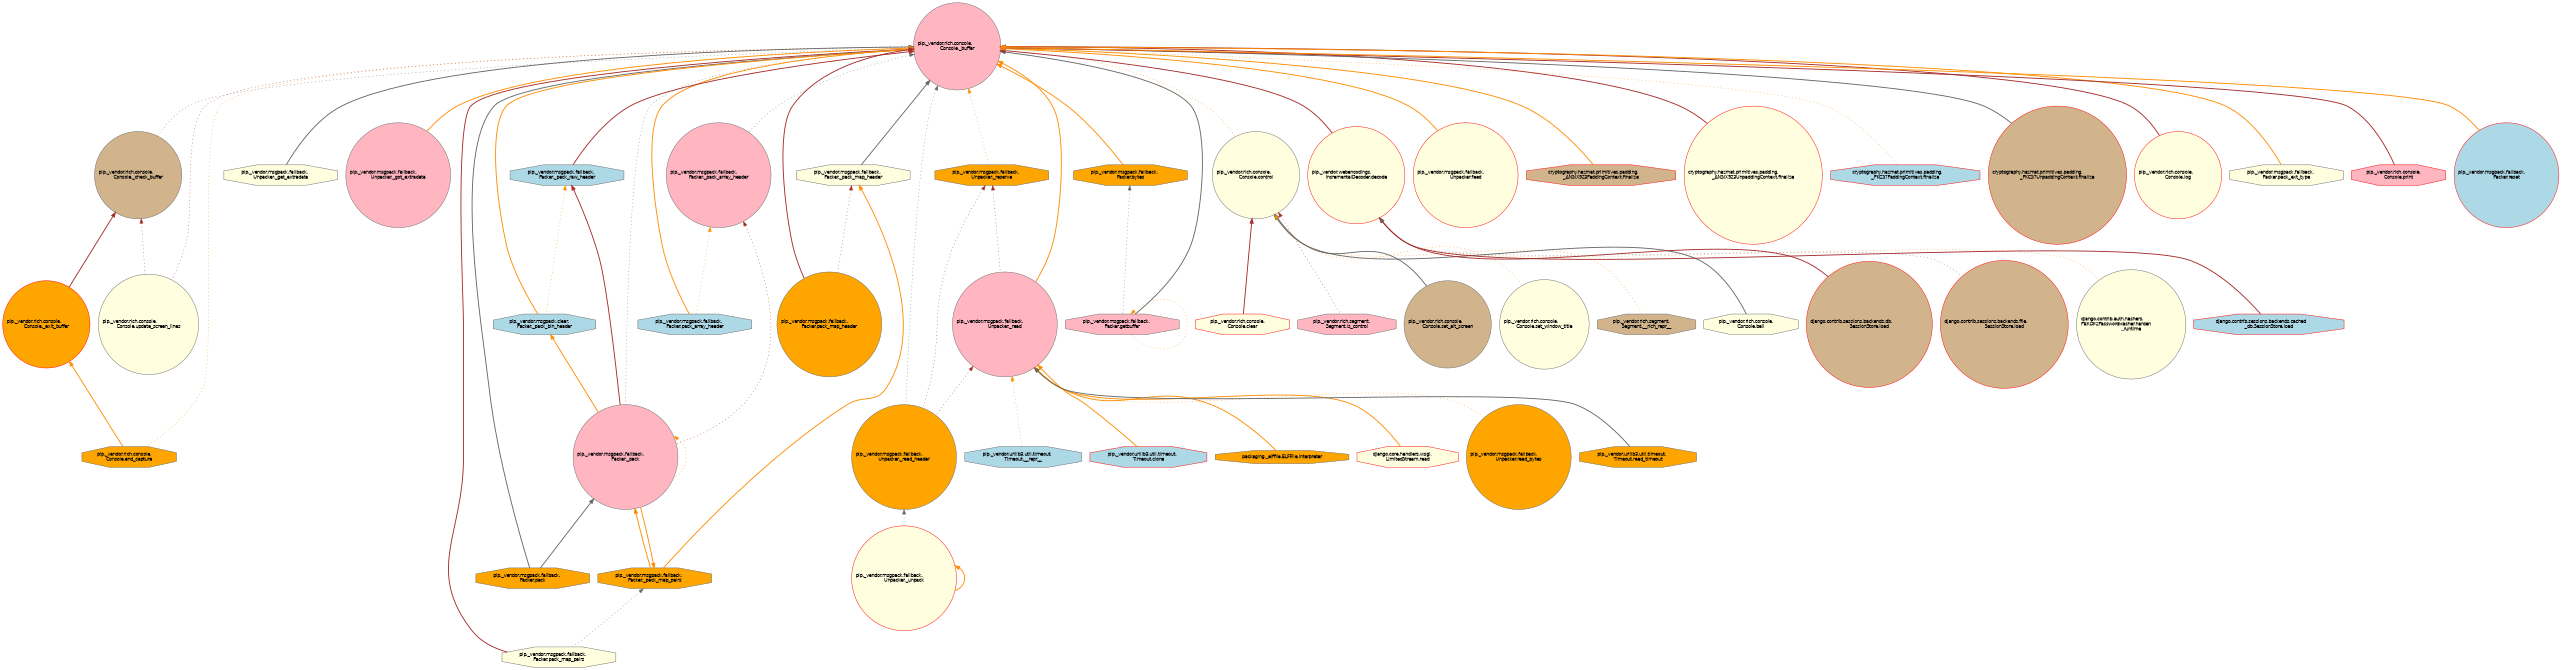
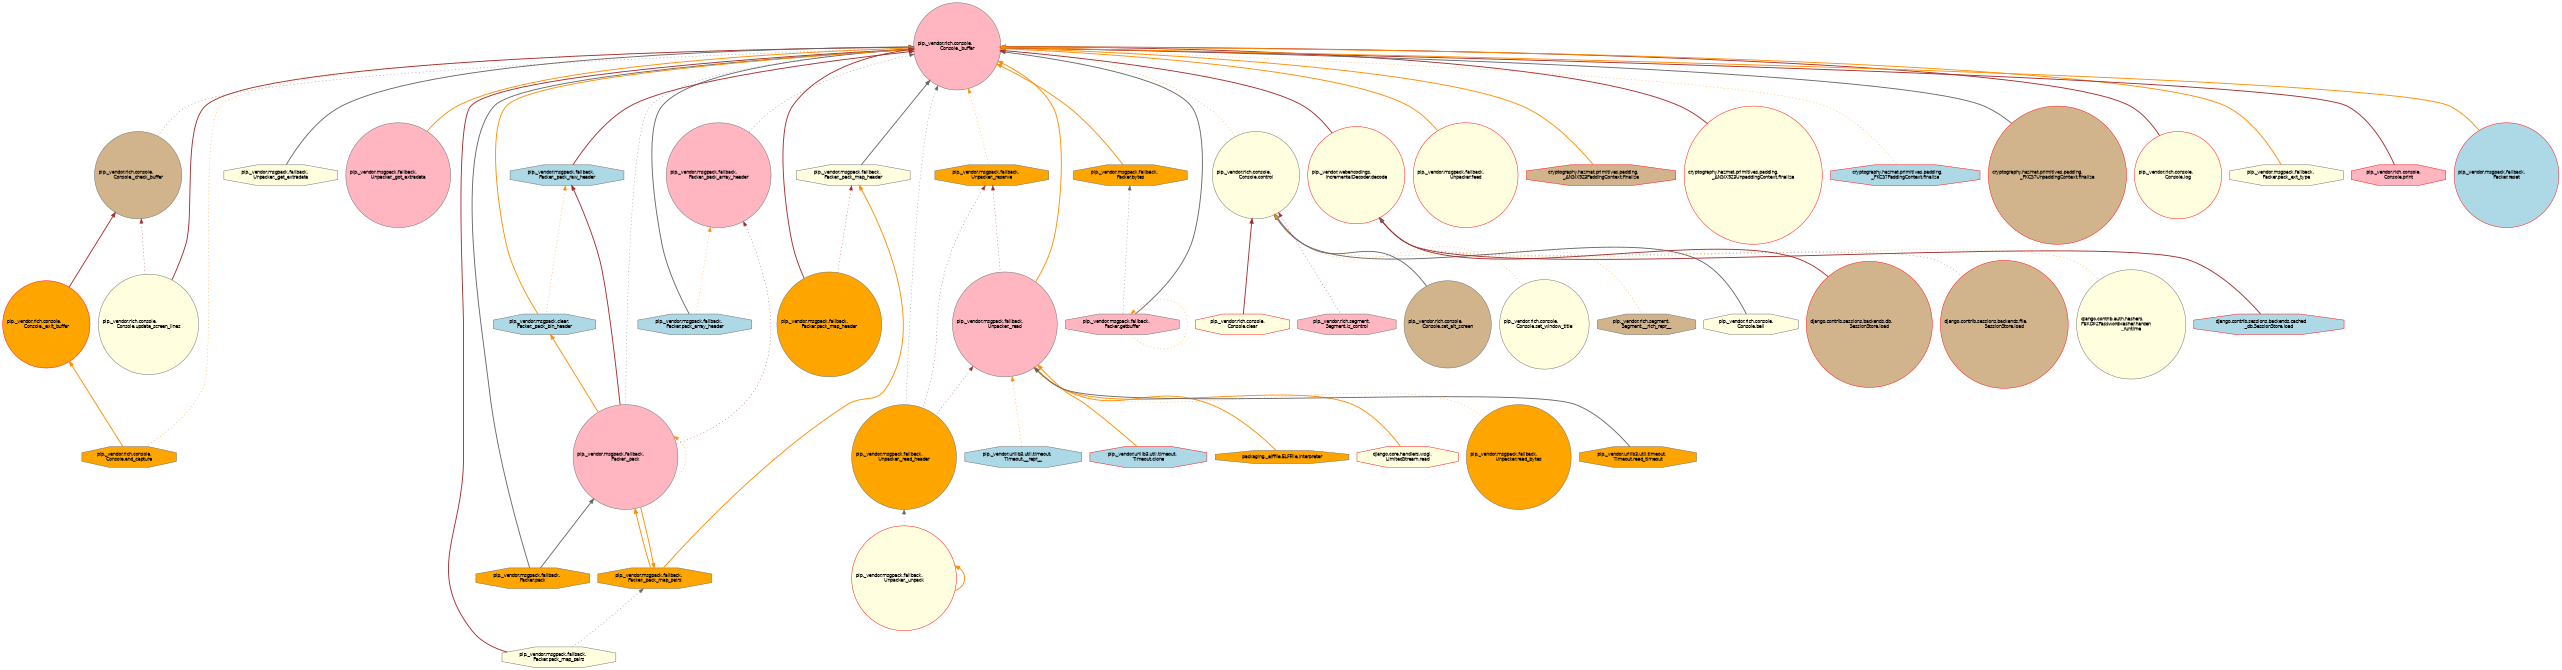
edge "pip._vendor.rich.console. Console.update_screen_lines" -> "pip._vendor.rich.console. Console._buffer": style dotted -> bold
edge "pip._vendor.msgpack.fallback. Packer.pack_array_header" -> "pip._vendor.rich.console. Console._buffer": color darkorange -> gray40
